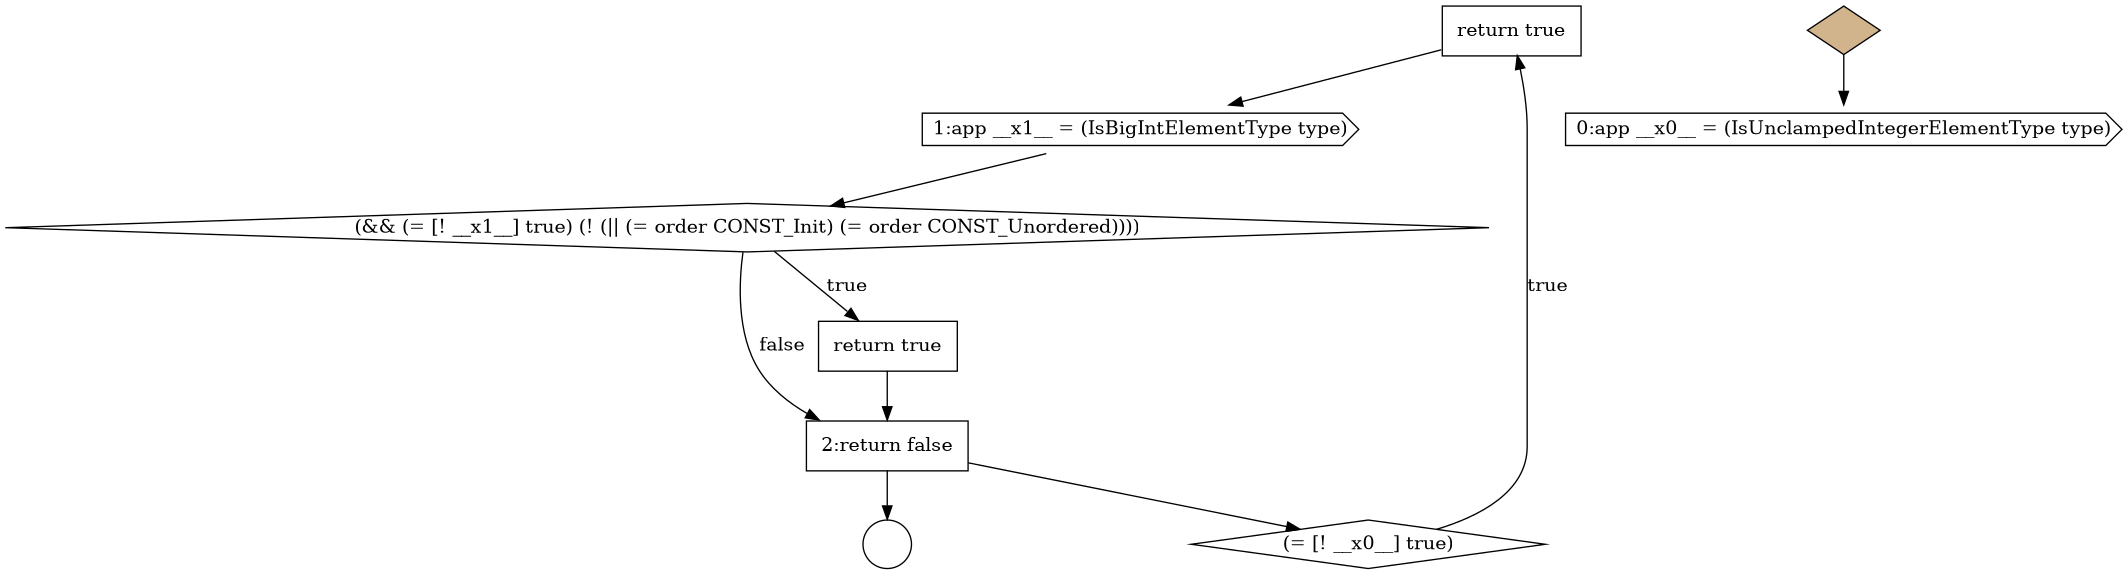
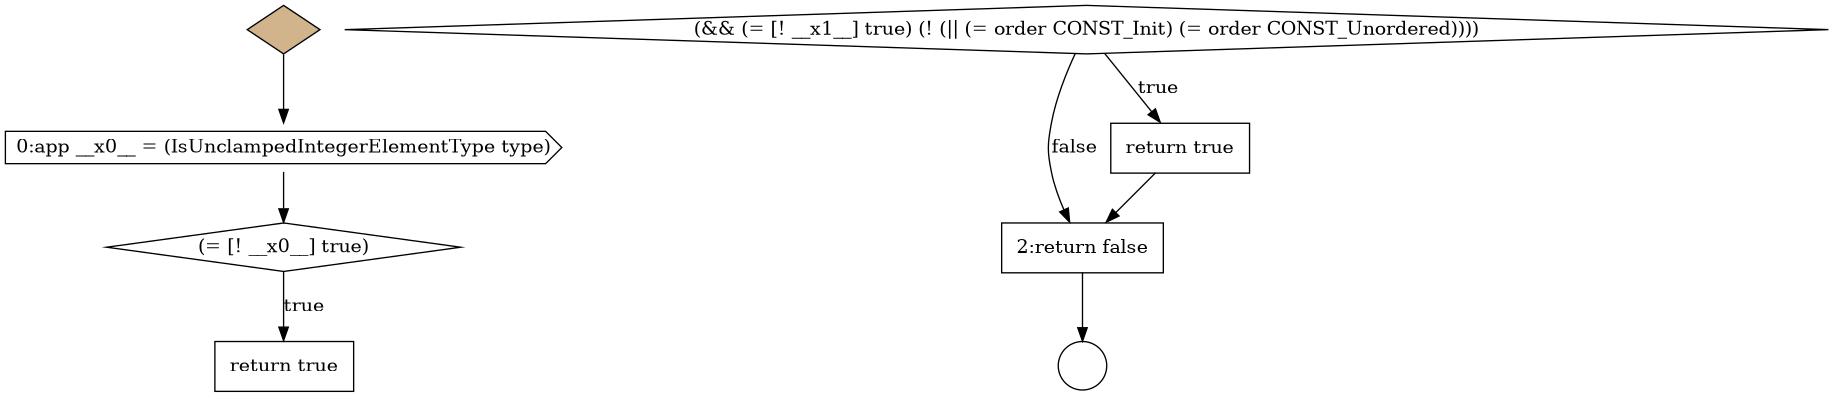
node "1:app __x1__ = (IsBigIntElementType type)": removed
edge "2:return false" -> "(= [! __x0__] true)": now "0:app __x0__ = (IsUnclampedIntegerElementType type)" -> "(= [! __x0__] true)"
